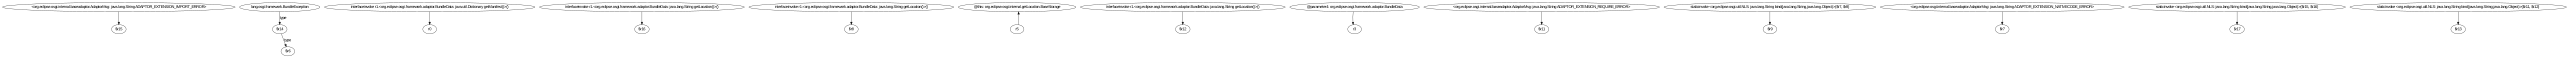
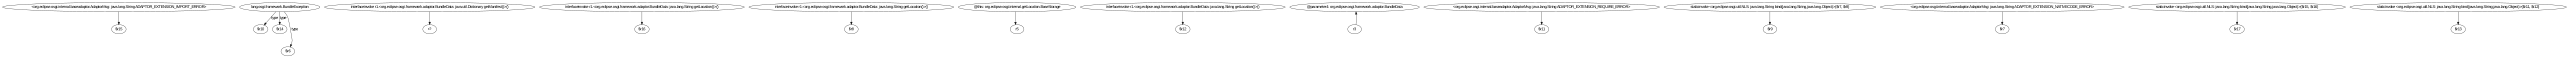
edge "@parameter4: org.eclipse.osgi.framework.adaptor.BundleData" -> "r3": reversed
edge "r5" -> "@this: org.eclipse.osgi.internal.getLocation.BaseStorage": reversed
node "$r10": added
node "r0": label "r0" -> "r2"
edge "$r14" -> "$r6": now "lang.osgi.framework.BundleException" -> "$r6"
